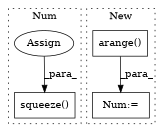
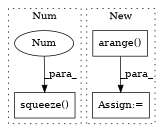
node "Assign": label "Assign" -> "Num"
node "Num:=": label "Num:=" -> "Assign:="
